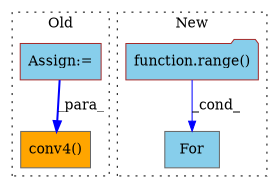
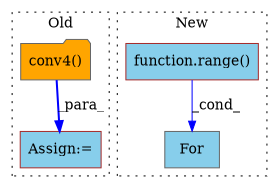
node "function.range()": shape folder -> box
edge "Assign:=" -> "conv4()": reversed
node "conv4()": shape box -> folder
